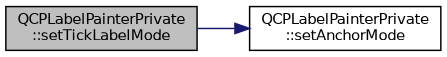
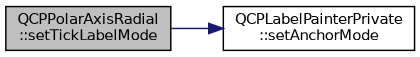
node "QCPLabelPainterPrivate ::setTickLabelMode": label "QCPLabelPainterPrivate ::setTickLabelMode" -> "QCPPolarAxisRadial ::setTickLabelMode"
